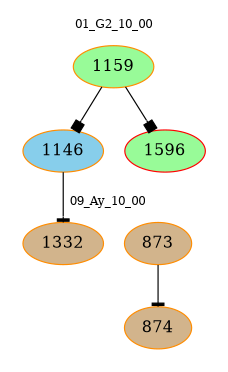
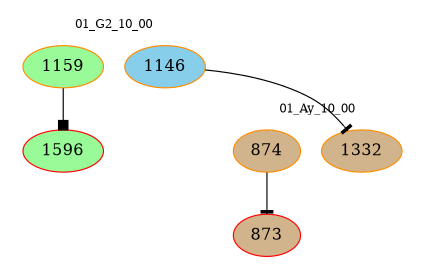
edge "1159" -> "1146": removed
cluster "09_Ay_10_00": label "09_Ay_10_00" -> "01_Ay_10_00"
node "873": color darkorange -> red
edge "873" -> "874": reversed
